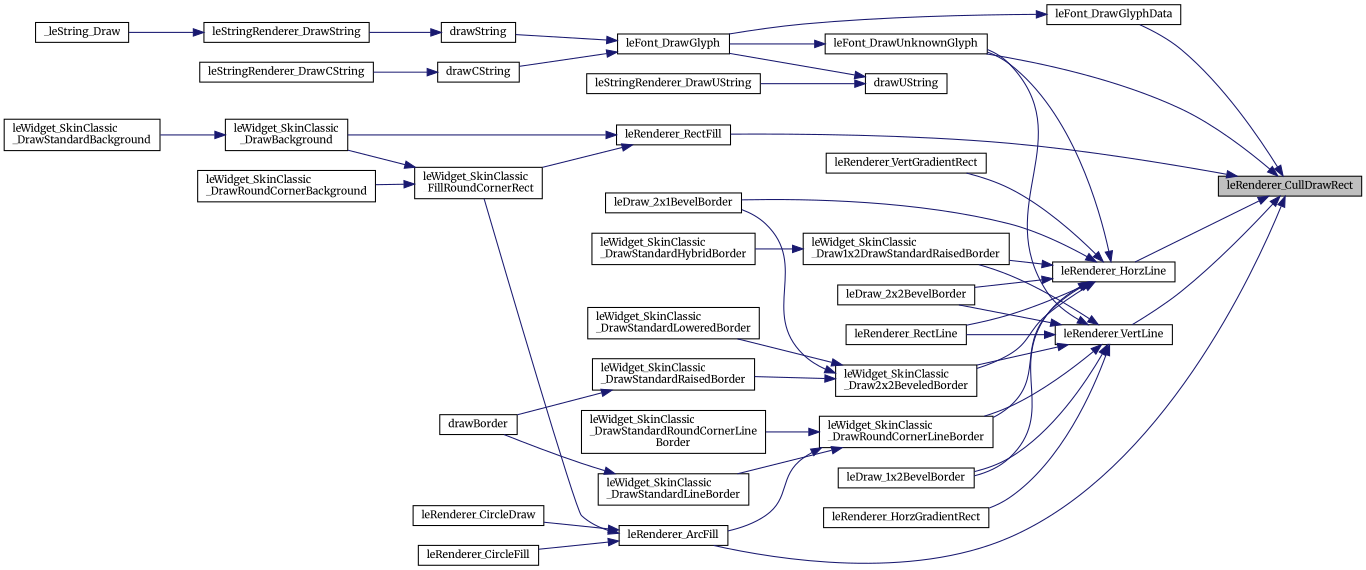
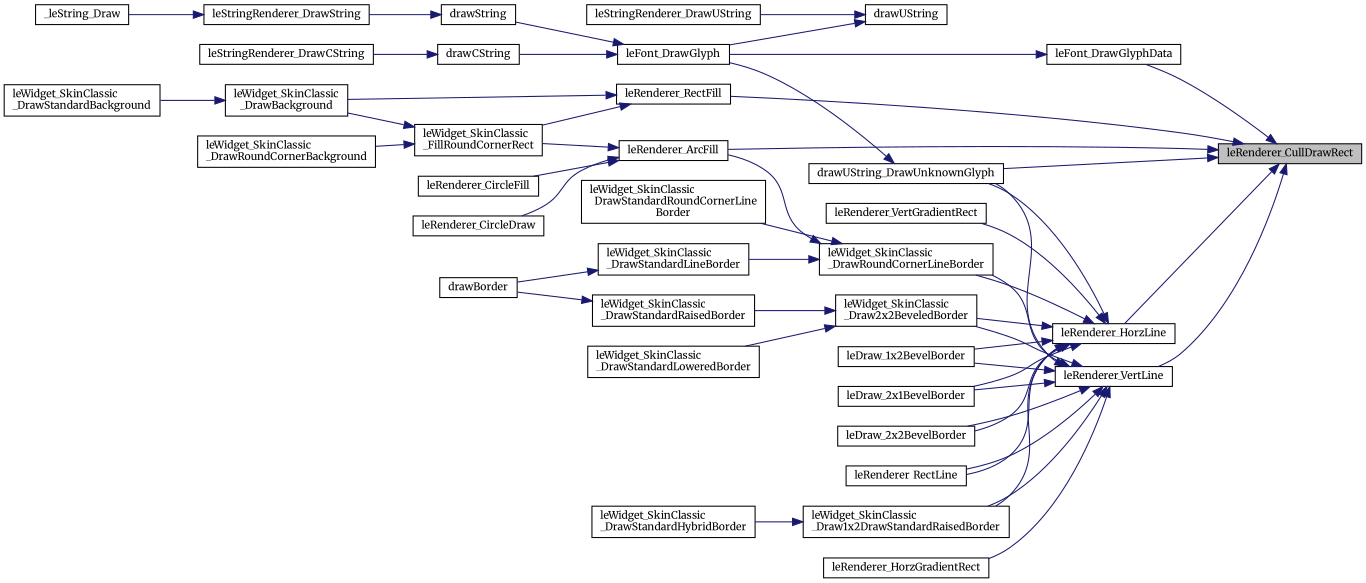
node "leFont_DrawUnknownGlyph": label "leFont_DrawUnknownGlyph" -> "drawUString_DrawUnknownGlyph"
edge "leDraw_2x1BevelBorder" -> "leWidget_SkinClassic _Draw2x2BeveledBorder": now "leDraw_2x1BevelBorder" -> "leRenderer_VertLine"
